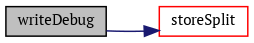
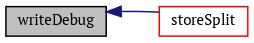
edge "writeDebug" -> "storeSplit": reversed
